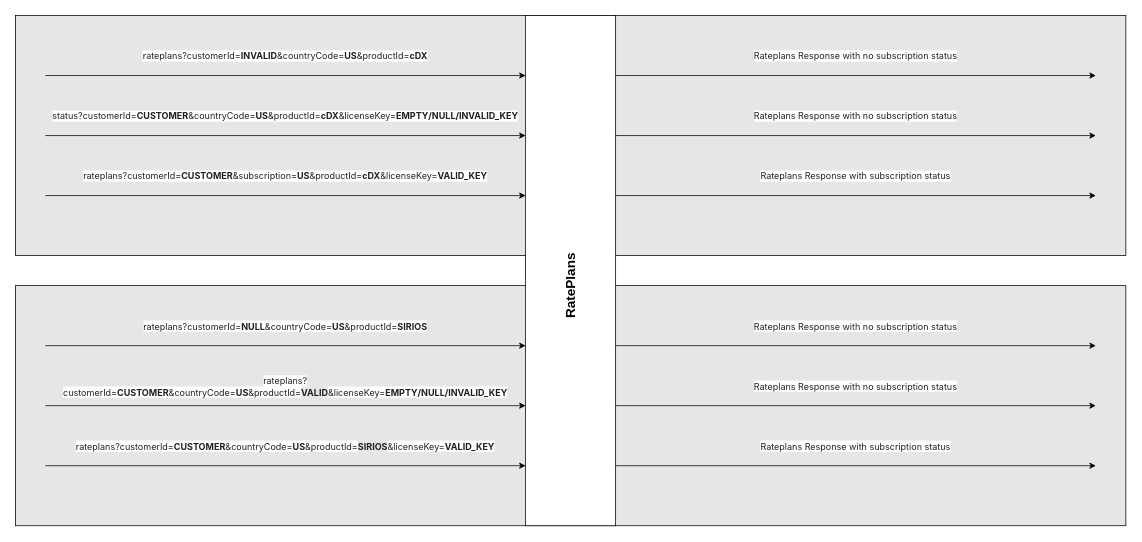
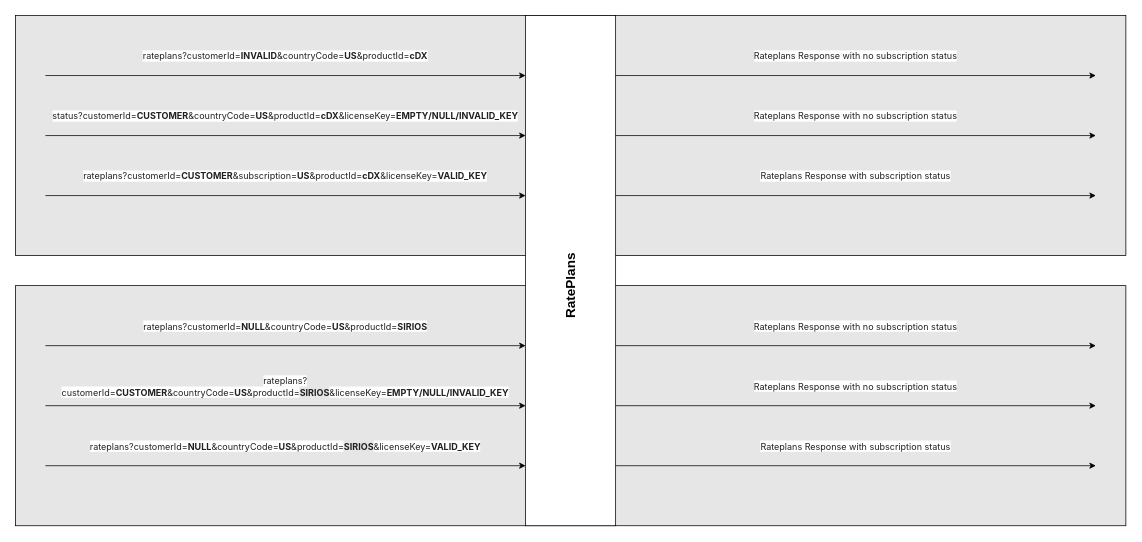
node "rateplans?customerId=CUSTOMER&countryCode=US&productId=VALID&licenseKey=EMPTY/NULL/INVALID_KEY": label "rateplans?customerId=CUSTOMER&countryCode=US&productId=VALID&licenseKey=EMPTY/NULL/INVALID_KEY" -> "rateplans?customerId=CUSTOMER&countryCode=US&productId=SIRIOS&licenseKey=EMPTY/NULL/INVALID_KEY"
node "rateplans?customerId=CUSTOMER&countryCode=US&productId=SIRIOS&licenseKey=VALID_KEY": label "rateplans?customerId=CUSTOMER&countryCode=US&productId=SIRIOS&licenseKey=VALID_KEY" -> "rateplans?customerId=NULL&countryCode=US&productId=SIRIOS&licenseKey=VALID_KEY"
